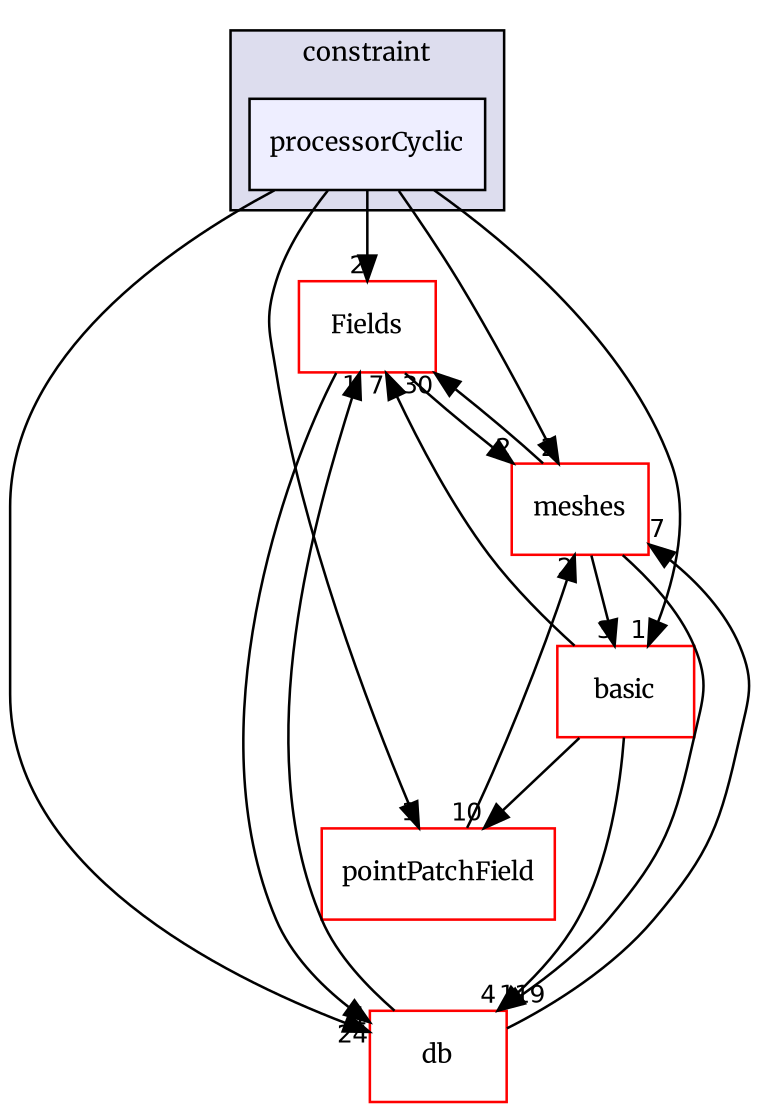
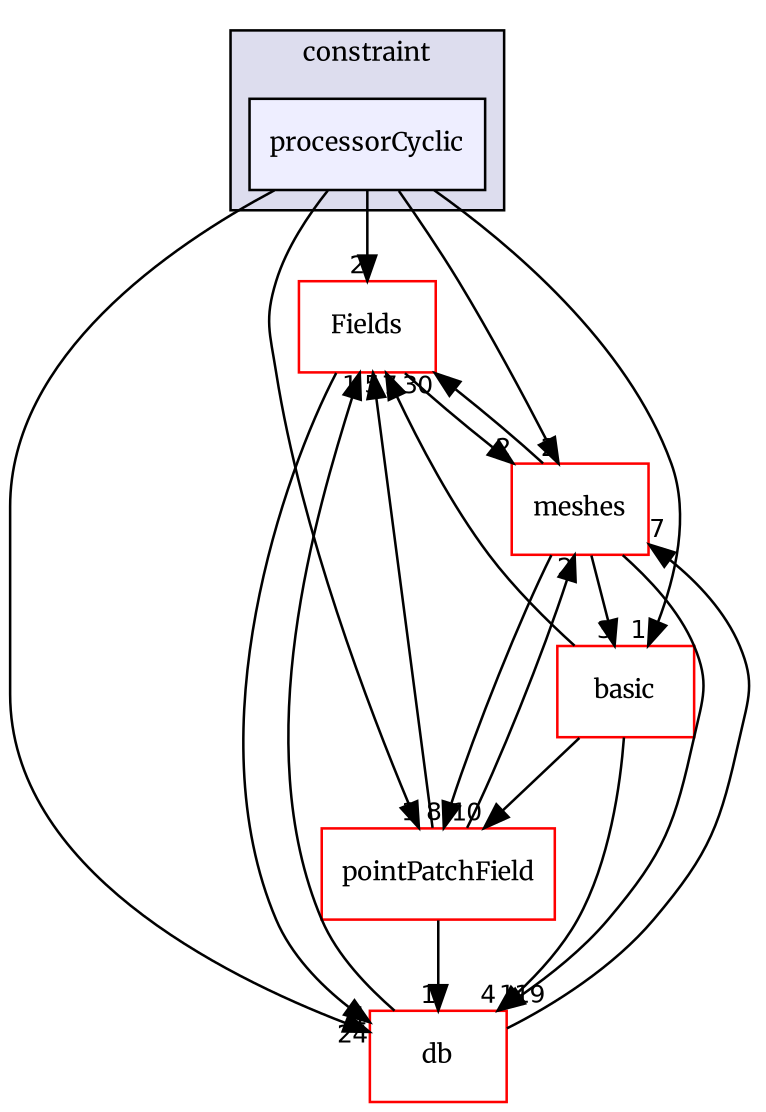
edge "pointPatchField" -> "Fields": added
edge "meshes" -> "pointPatchField": added
edge "pointPatchField" -> "db": added
